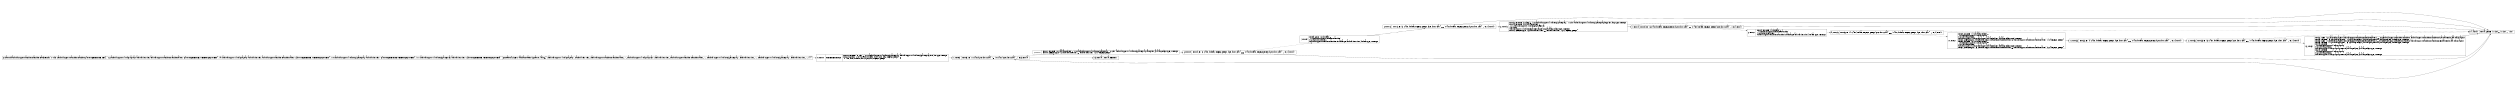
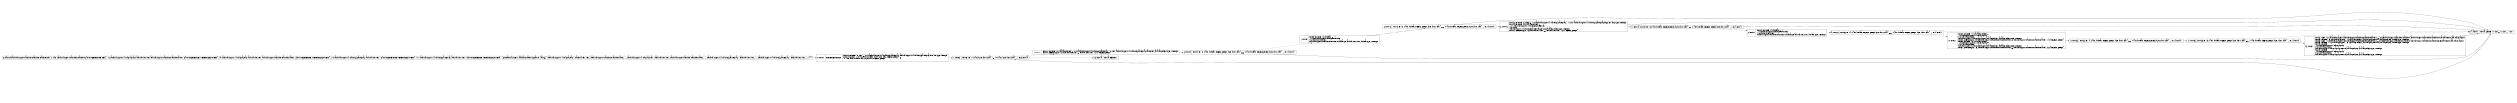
node "4: 0x000f": text "0x000f: CAST  (r3 I:boolean) =" -> "0x000f: INVOKE  (r3 I:boolean) ="
